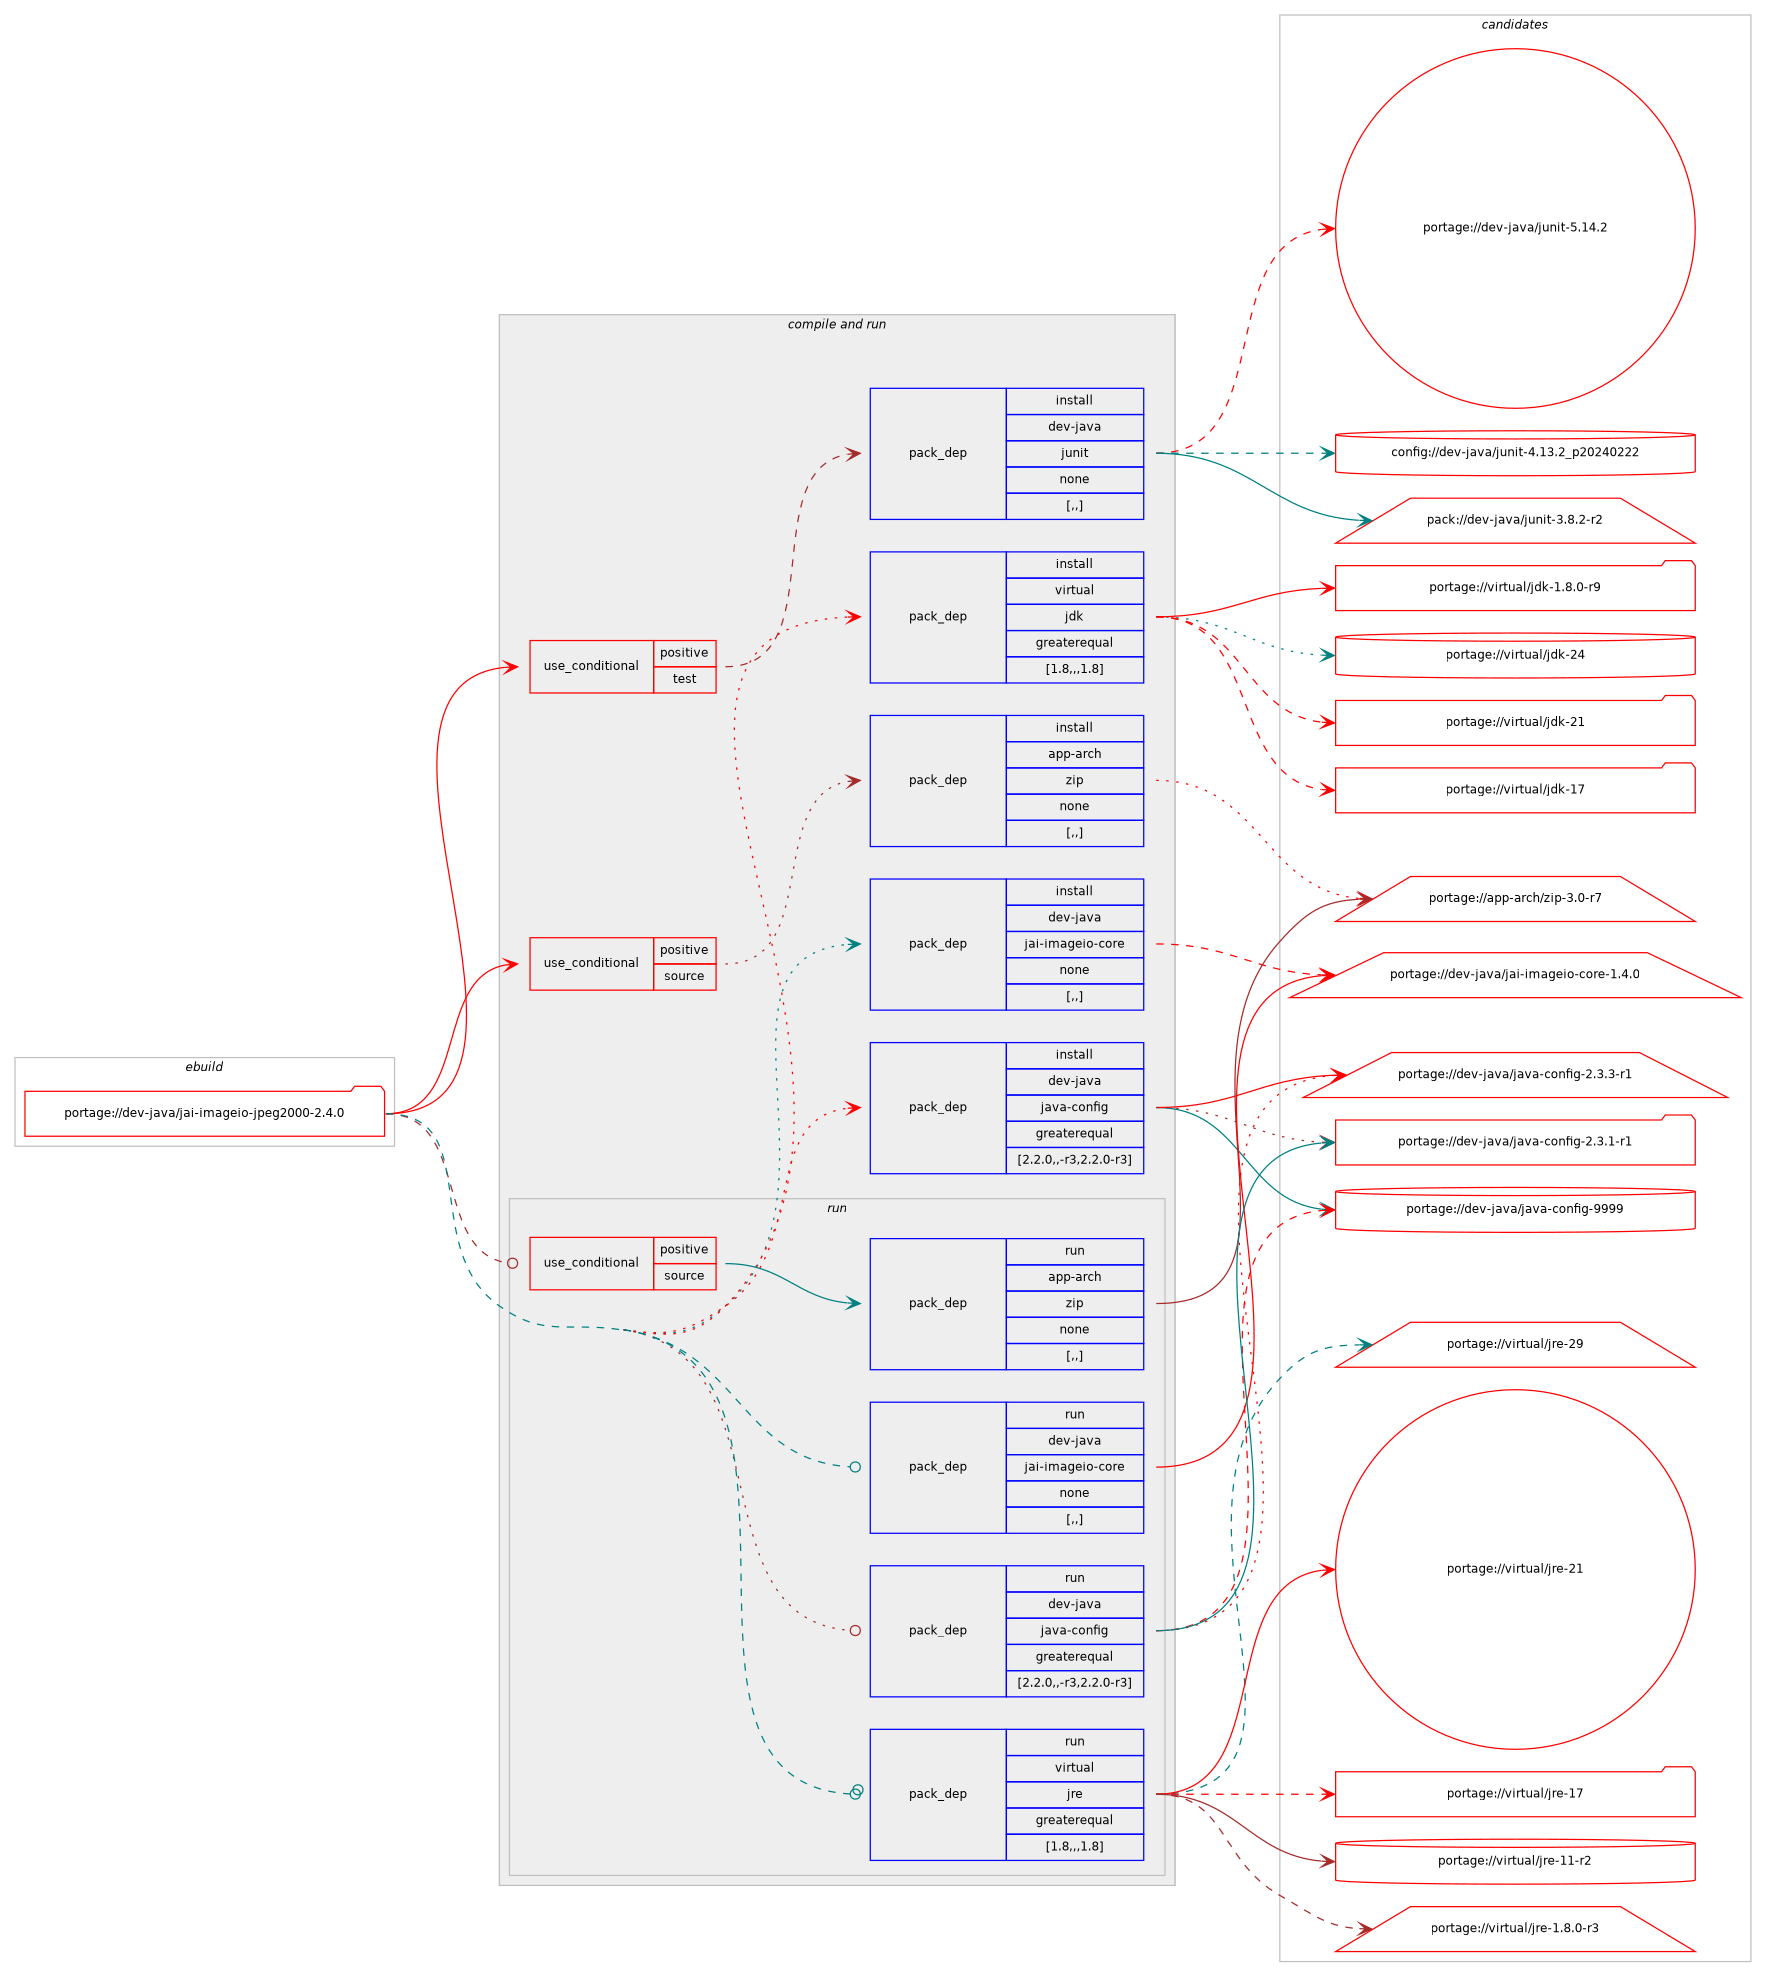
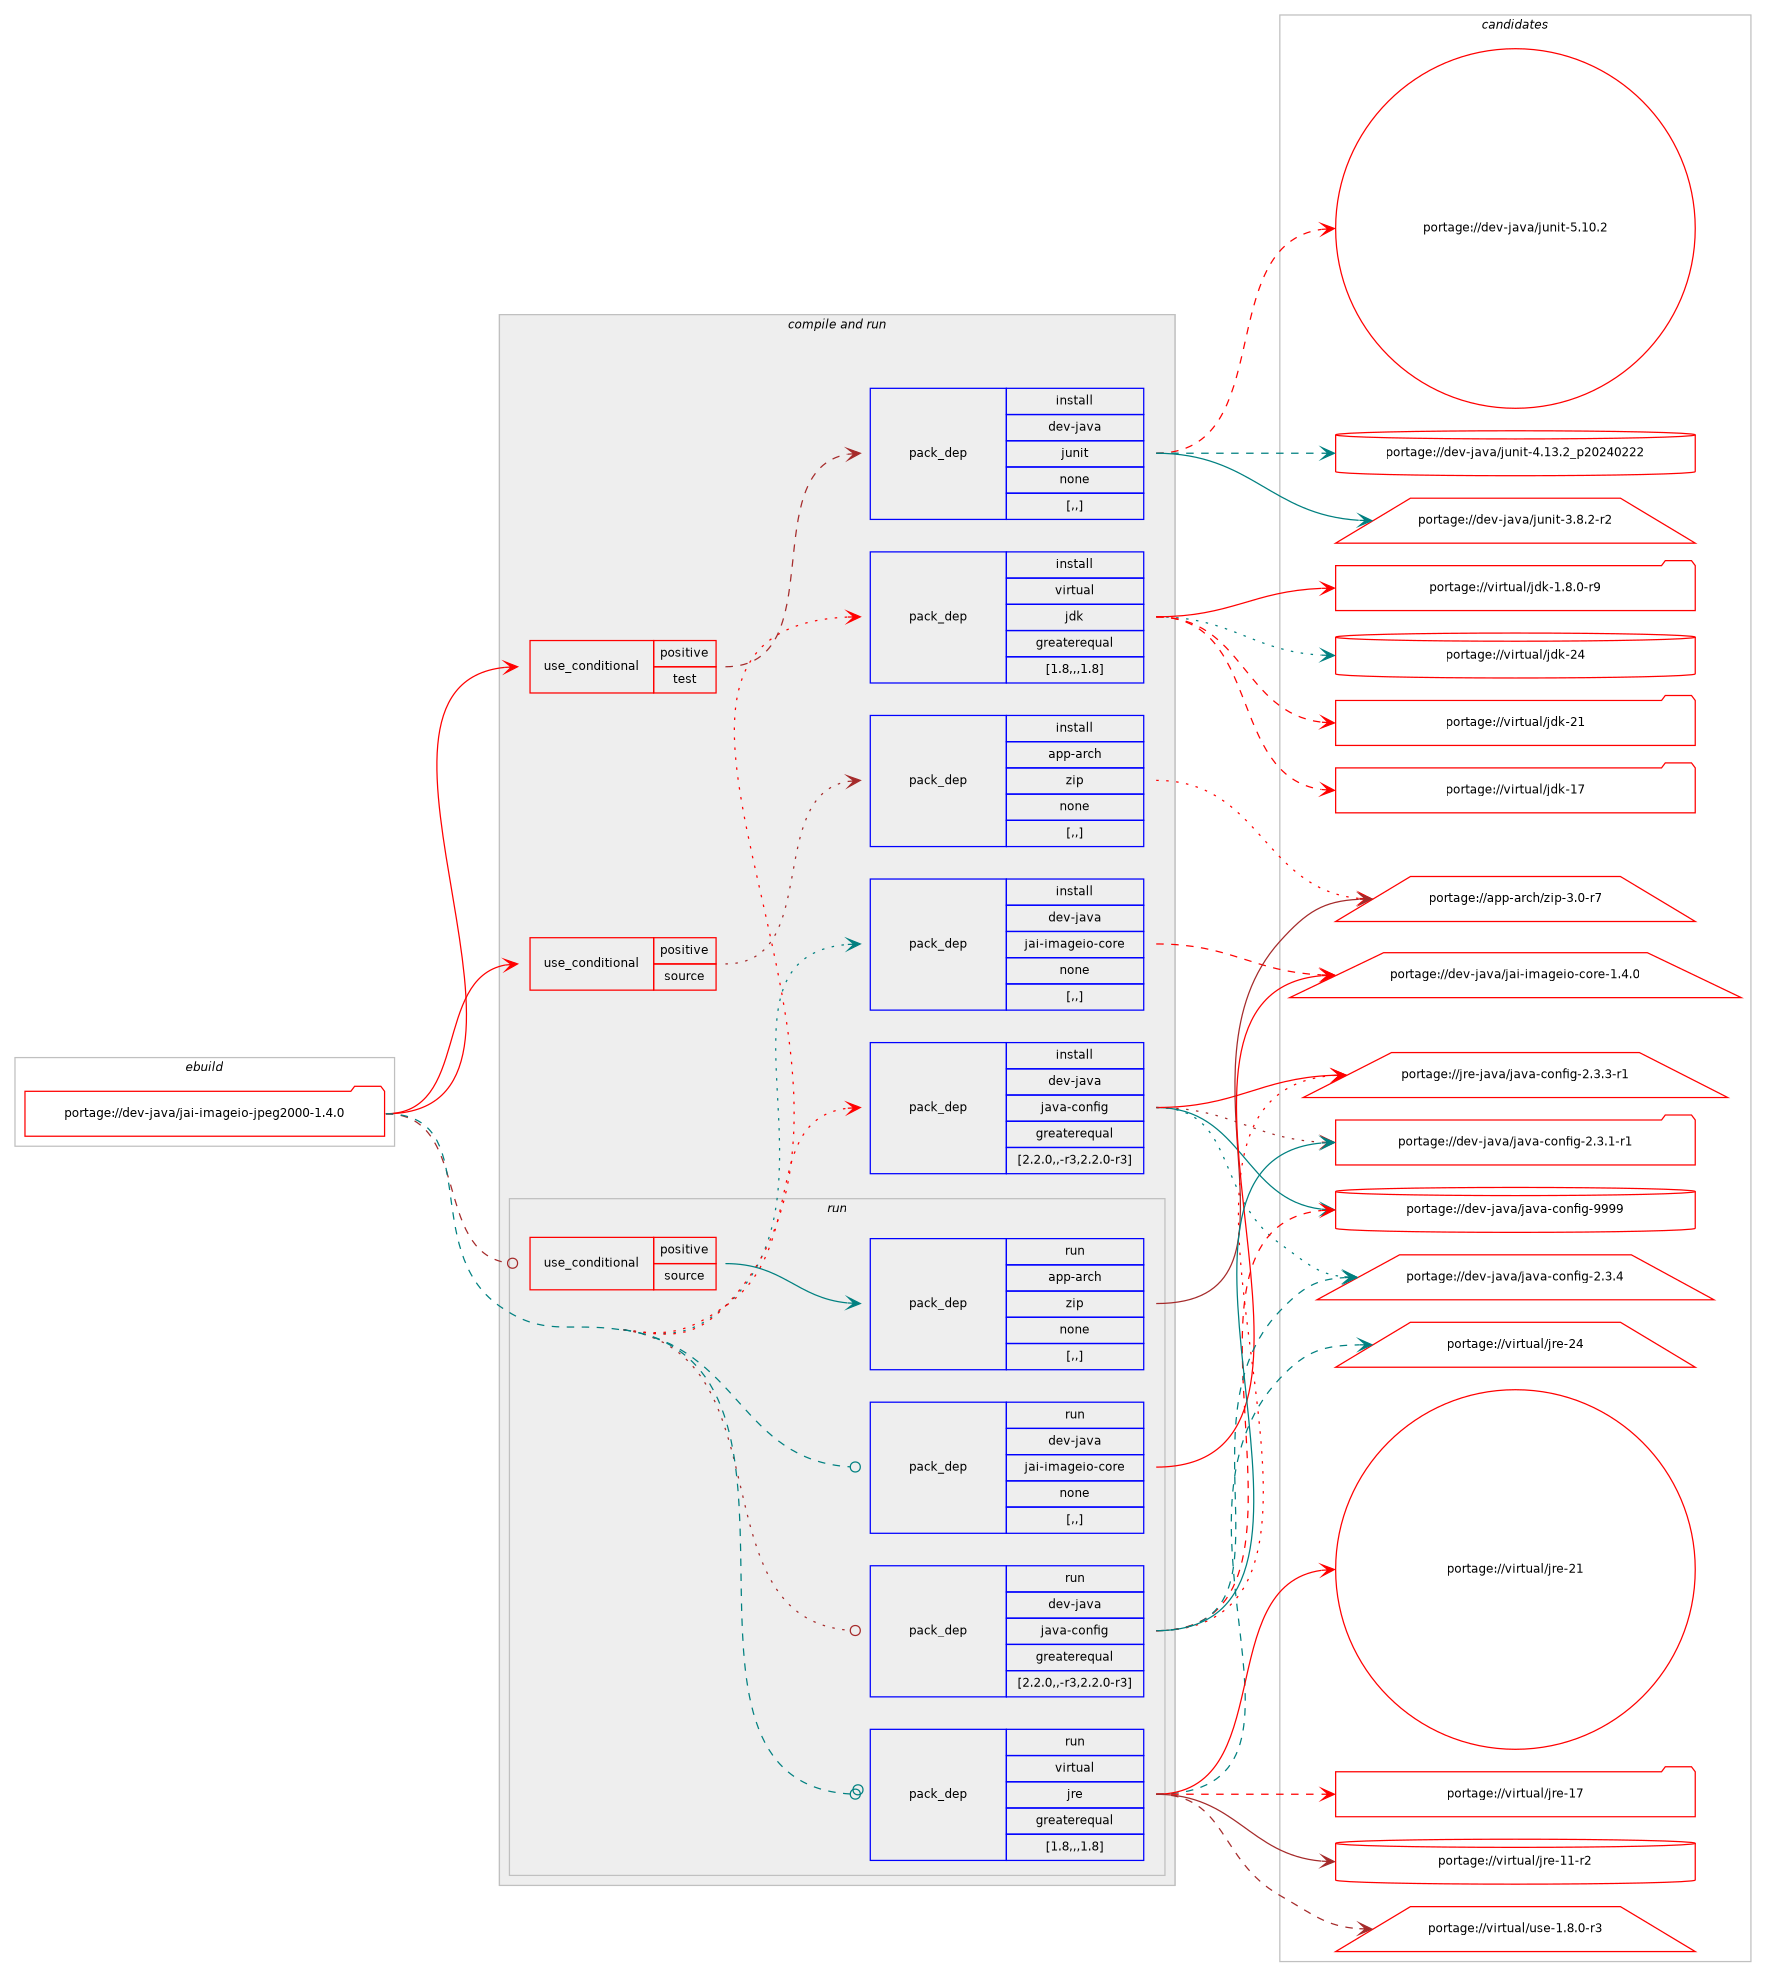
node "portage://dev-java/junit-5.14.2": label "portage://dev-java/junit-5.14.2" -> "portage://dev-java/junit-5.10.2"
node "config://dev-java/junit-4.13.2_p20240222": label "config://dev-java/junit-4.13.2_p20240222" -> "portage://dev-java/junit-4.13.2_p20240222"
node "pack://dev-java/junit-3.8.2-r2": label "pack://dev-java/junit-3.8.2-r2" -> "portage://dev-java/junit-3.8.2-r2"
node "portage://dev-java/java-config-2.3.3-r1": label "portage://dev-java/java-config-2.3.3-r1" -> "portage://jre-java/java-config-2.3.3-r1"
node "portage://dev-java/jai-imageio-jpeg2000-2.4.0": label "portage://dev-java/jai-imageio-jpeg2000-2.4.0" -> "portage://dev-java/jai-imageio-jpeg2000-1.4.0"
node "portage://dev-java/java-config-2.3.4": added
node "portage://virtual/jre-29": label "portage://virtual/jre-29" -> "portage://virtual/jre-24"
node "portage://virtual/jre-1.8.0-r3": label "portage://virtual/jre-1.8.0-r3" -> "portage://virtual/use-1.8.0-r3"
